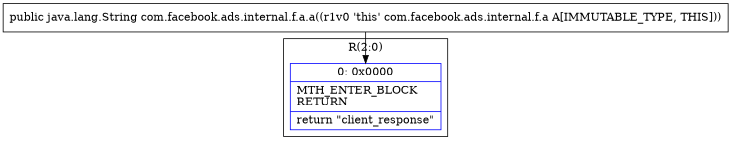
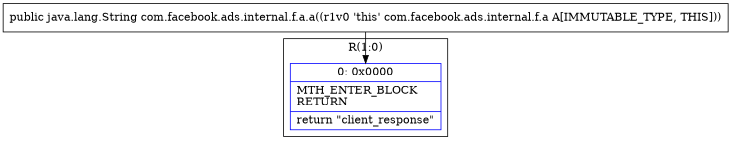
cluster "R(2:0)": label "R(2:0)" -> "R(1:0)"
